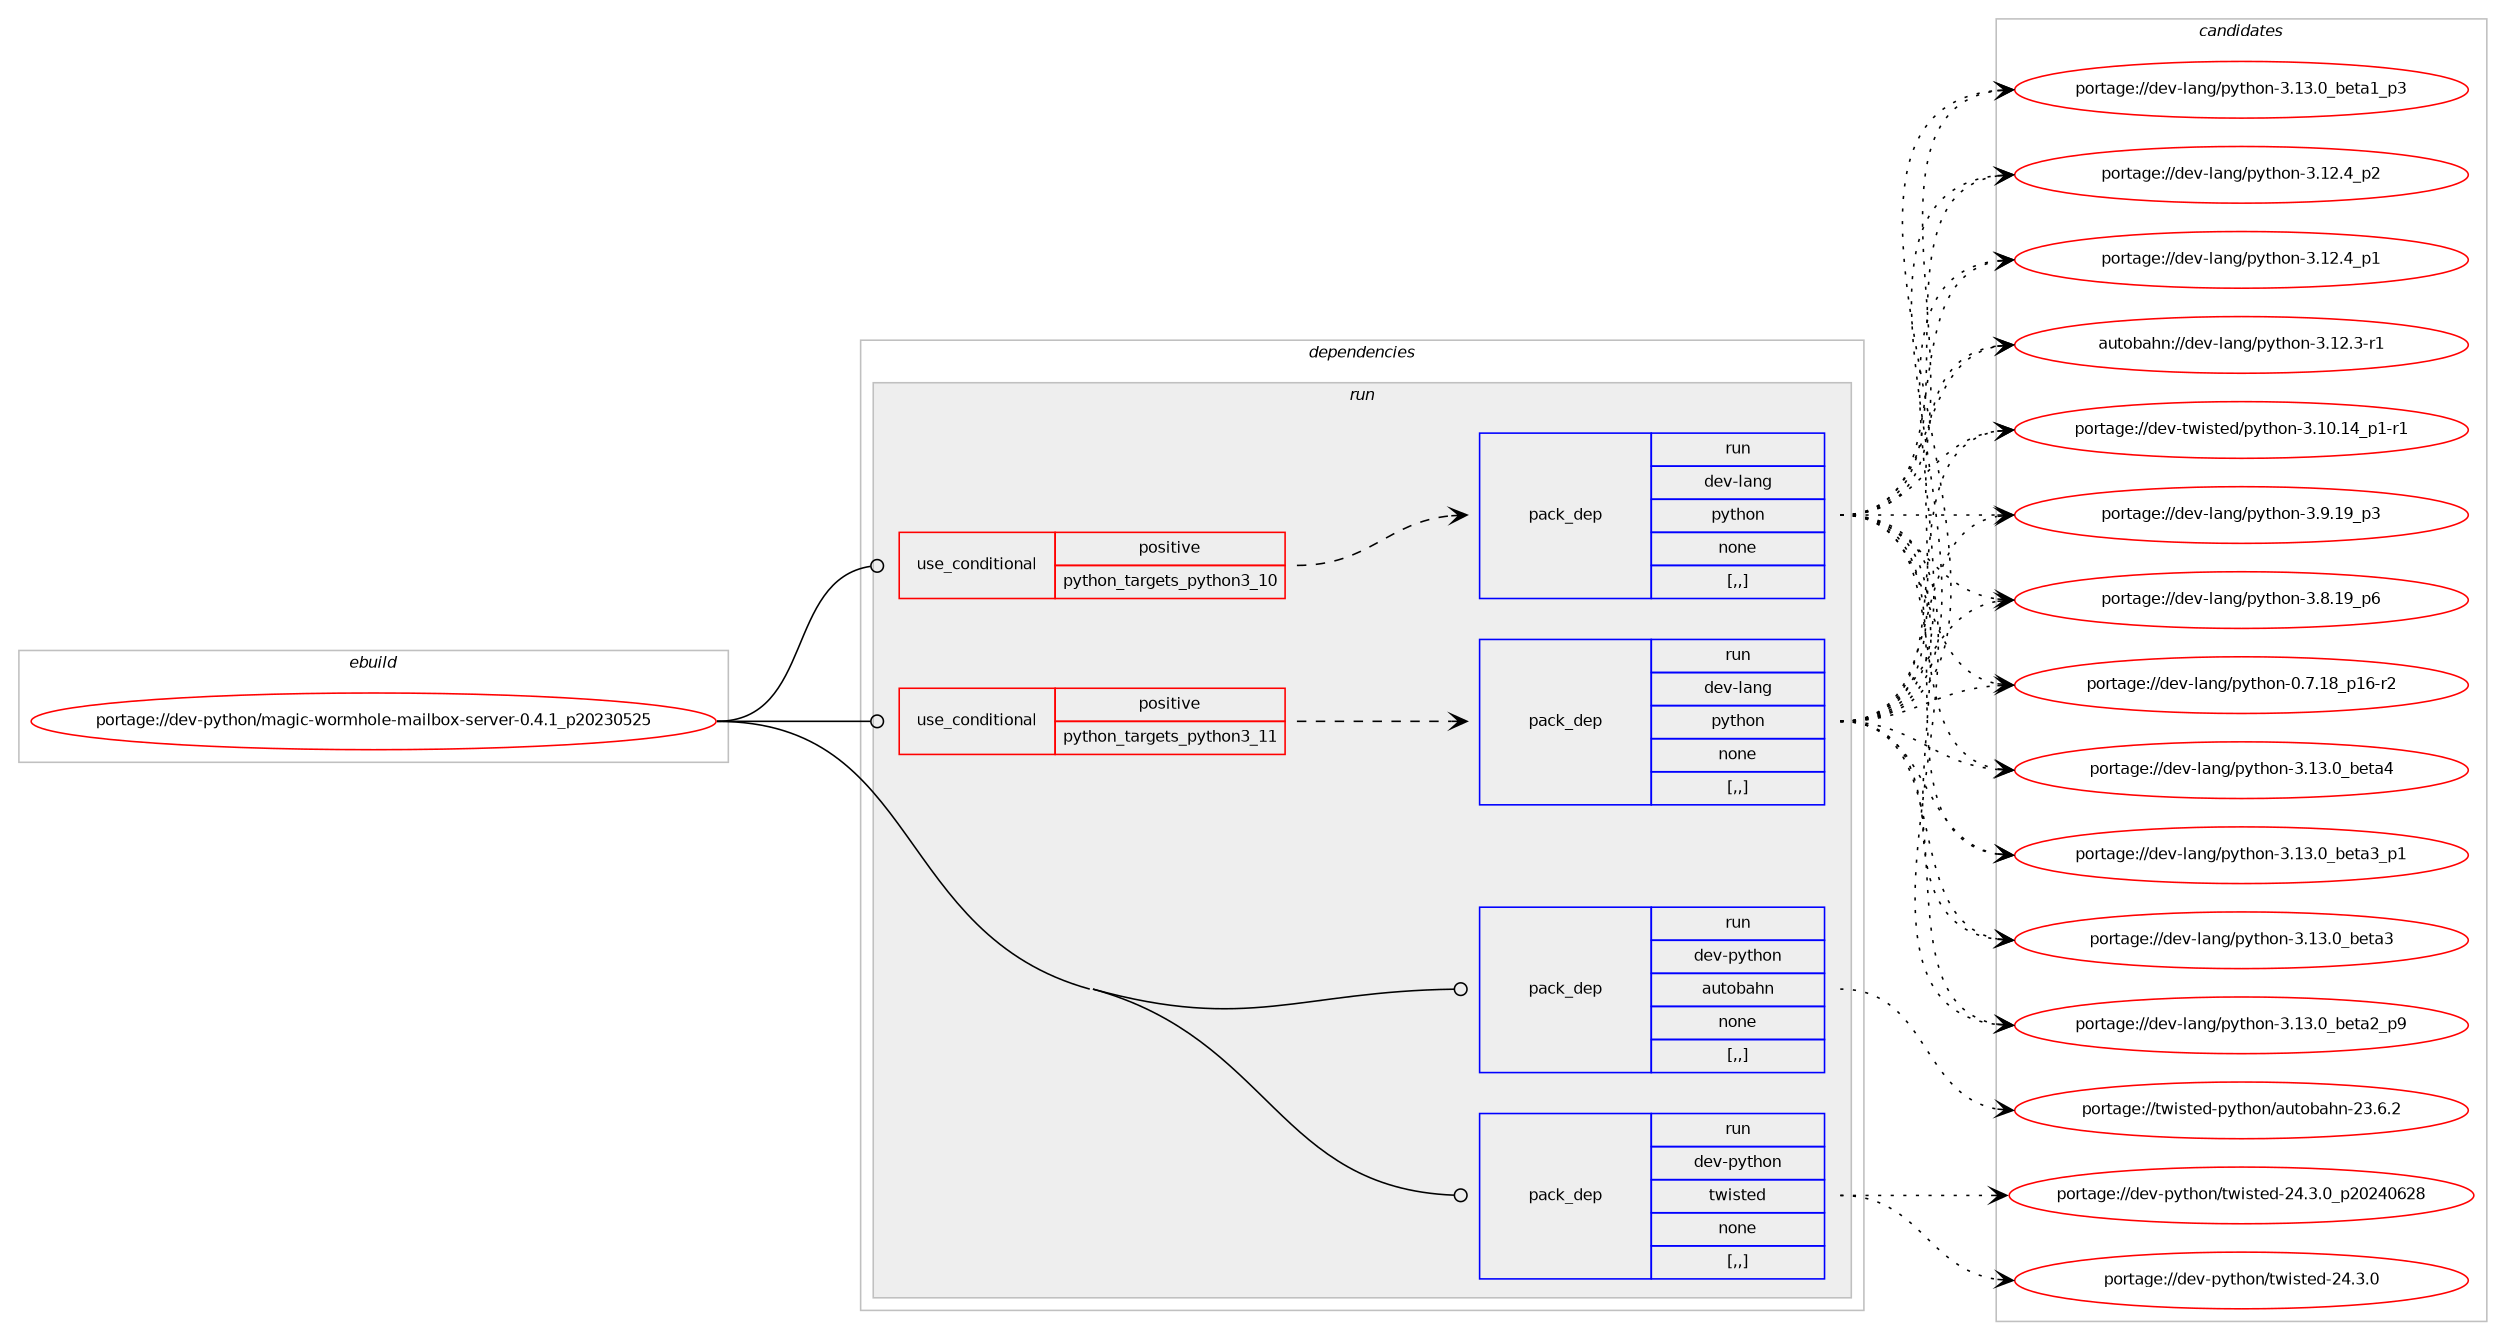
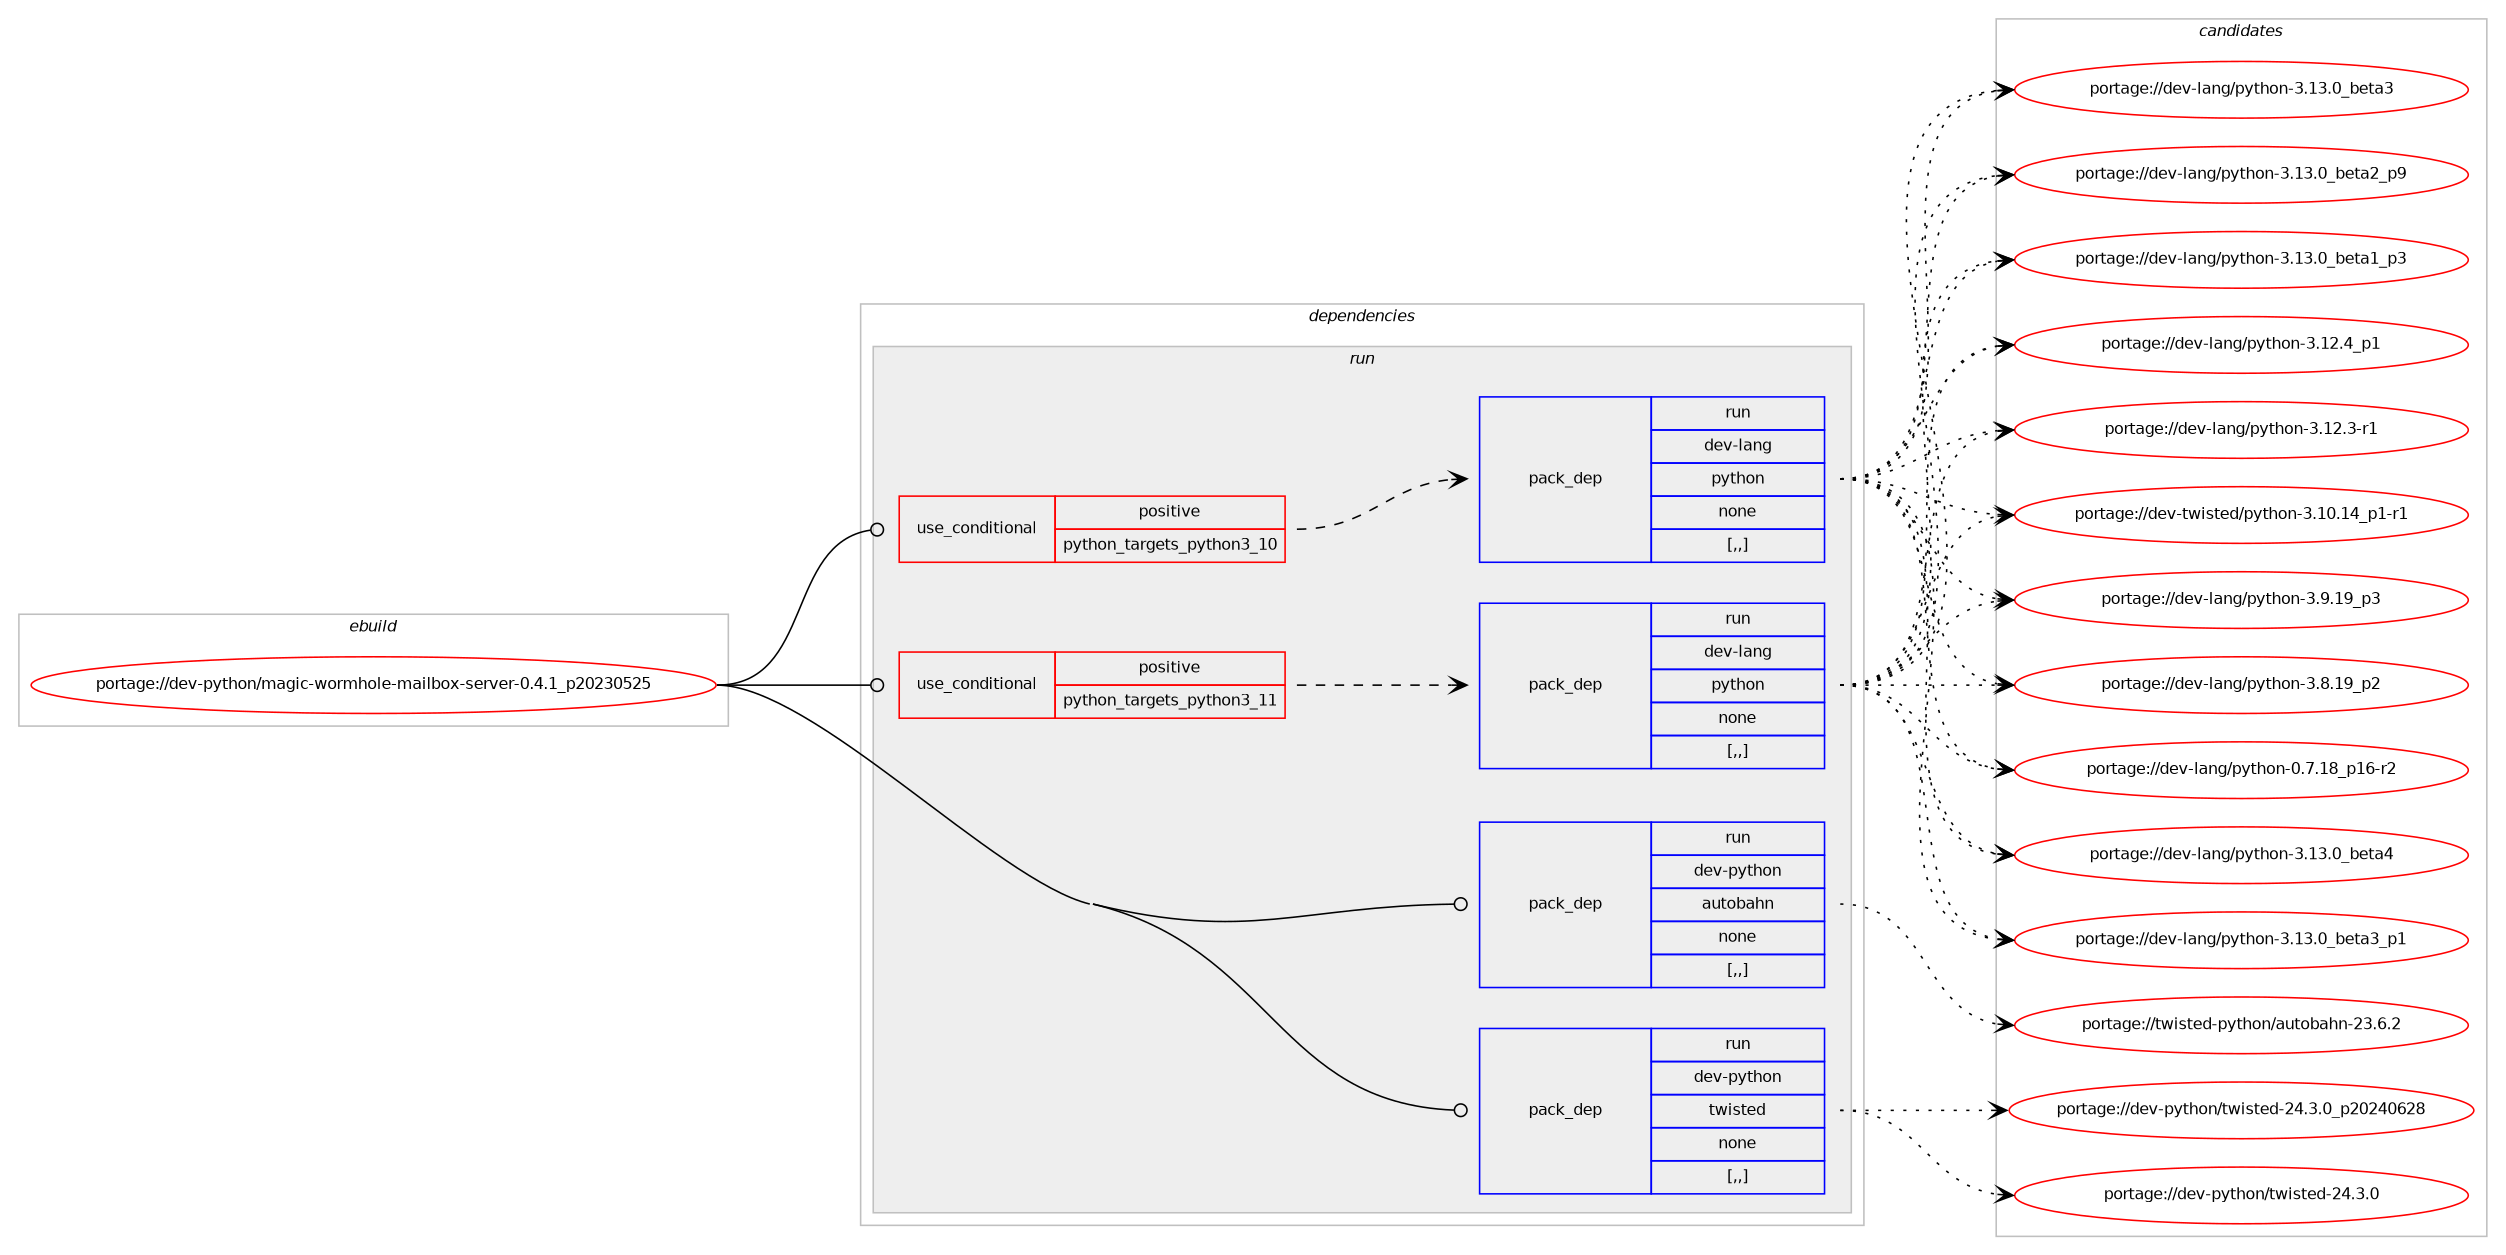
node "portage://dev-lang/python-3.12.4_p2": removed
node "autobahn://dev-lang/python-3.12.3-r1": label "autobahn://dev-lang/python-3.12.3-r1" -> "portage://dev-lang/python-3.12.3-r1"
node "portage://dev-lang/python-3.8.19_p6": label "portage://dev-lang/python-3.8.19_p6" -> "portage://dev-lang/python-3.8.19_p2"
